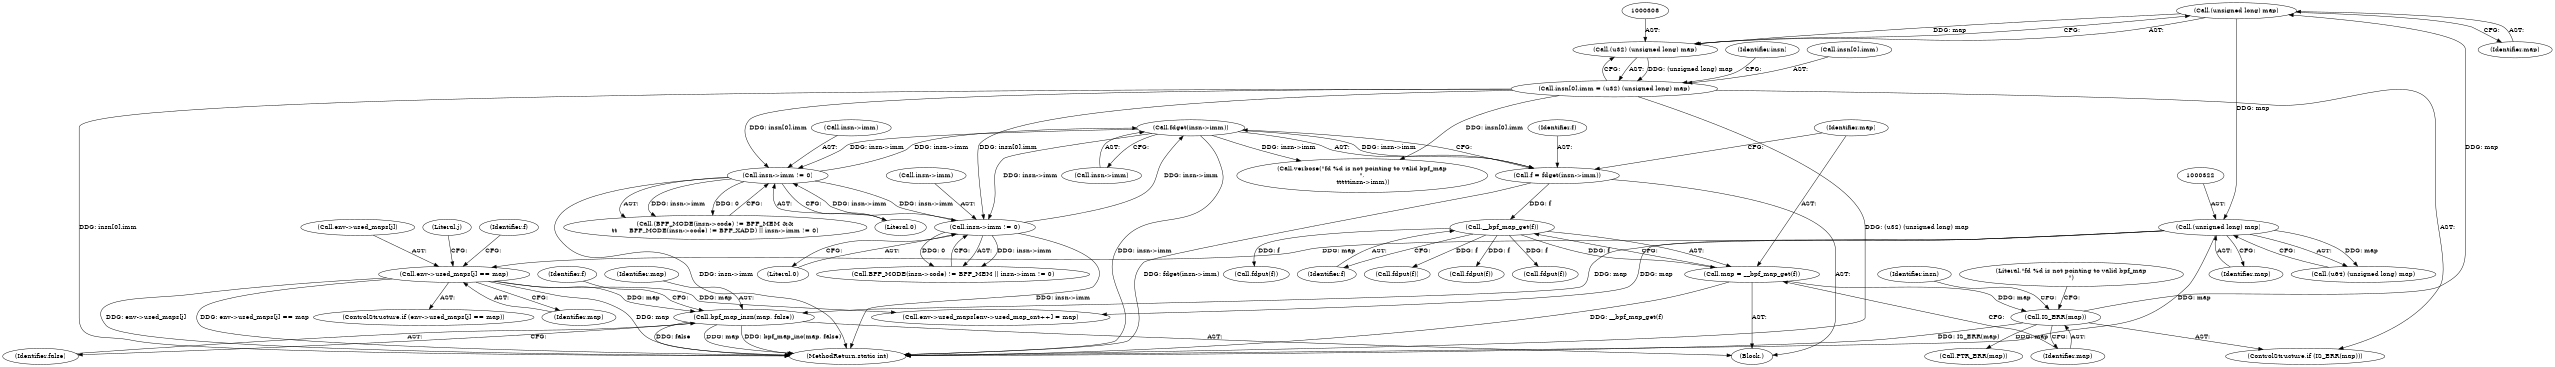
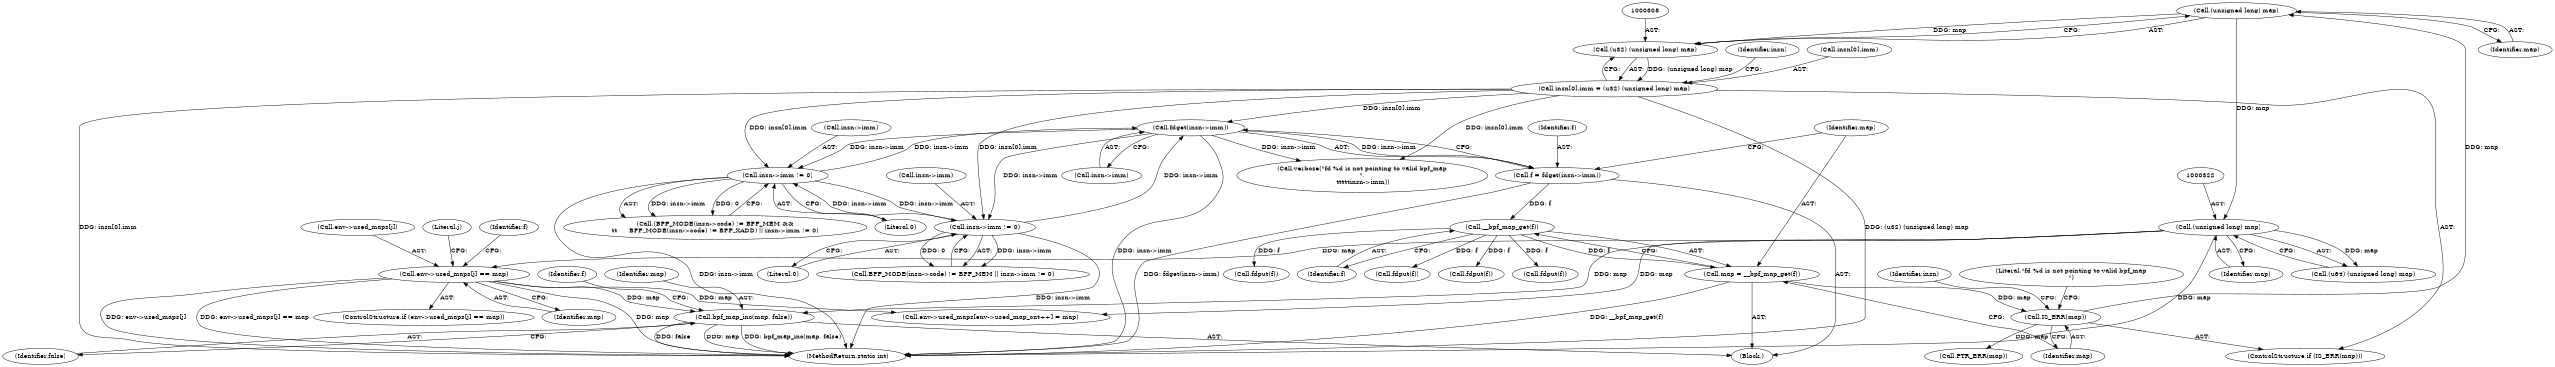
edge "(Call,insn[0].imm = (u32) (unsigned long) map)" -> "(Call,fdget(insn->imm))": added, label "DDG: insn[0].imm"
node "(Call,bpf_map_insn(map, false))": label "(Call,bpf_map_insn(map, false))" -> "(Call,bpf_map_inc(map, false))"
edge "(Call,IS_ERR(map))" -> "(MethodReturn,static int)": removed, label "DDG: IS_ERR(map)"
